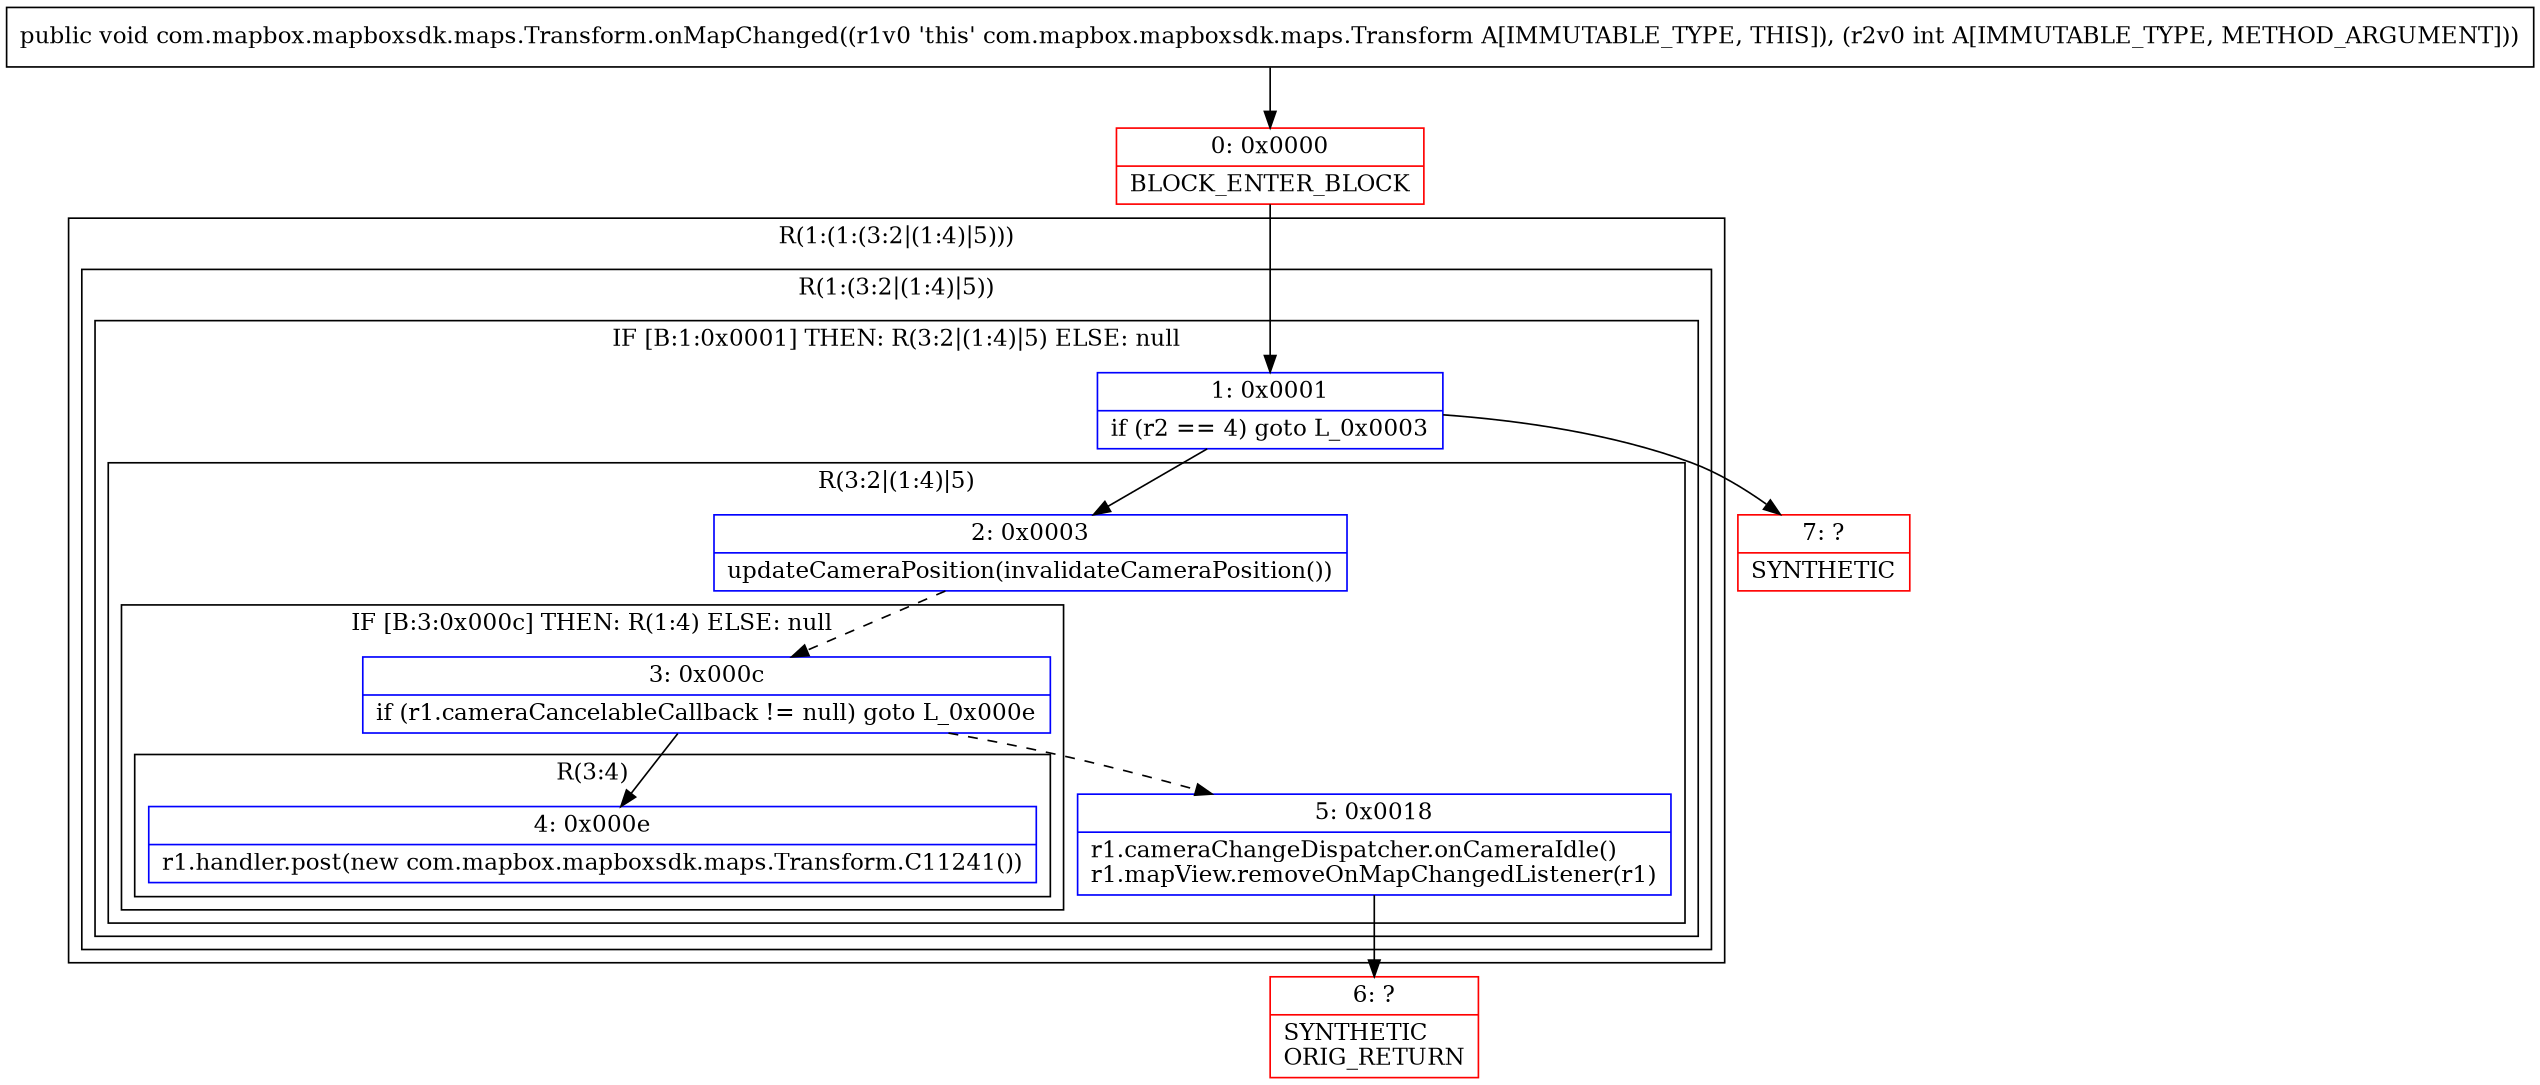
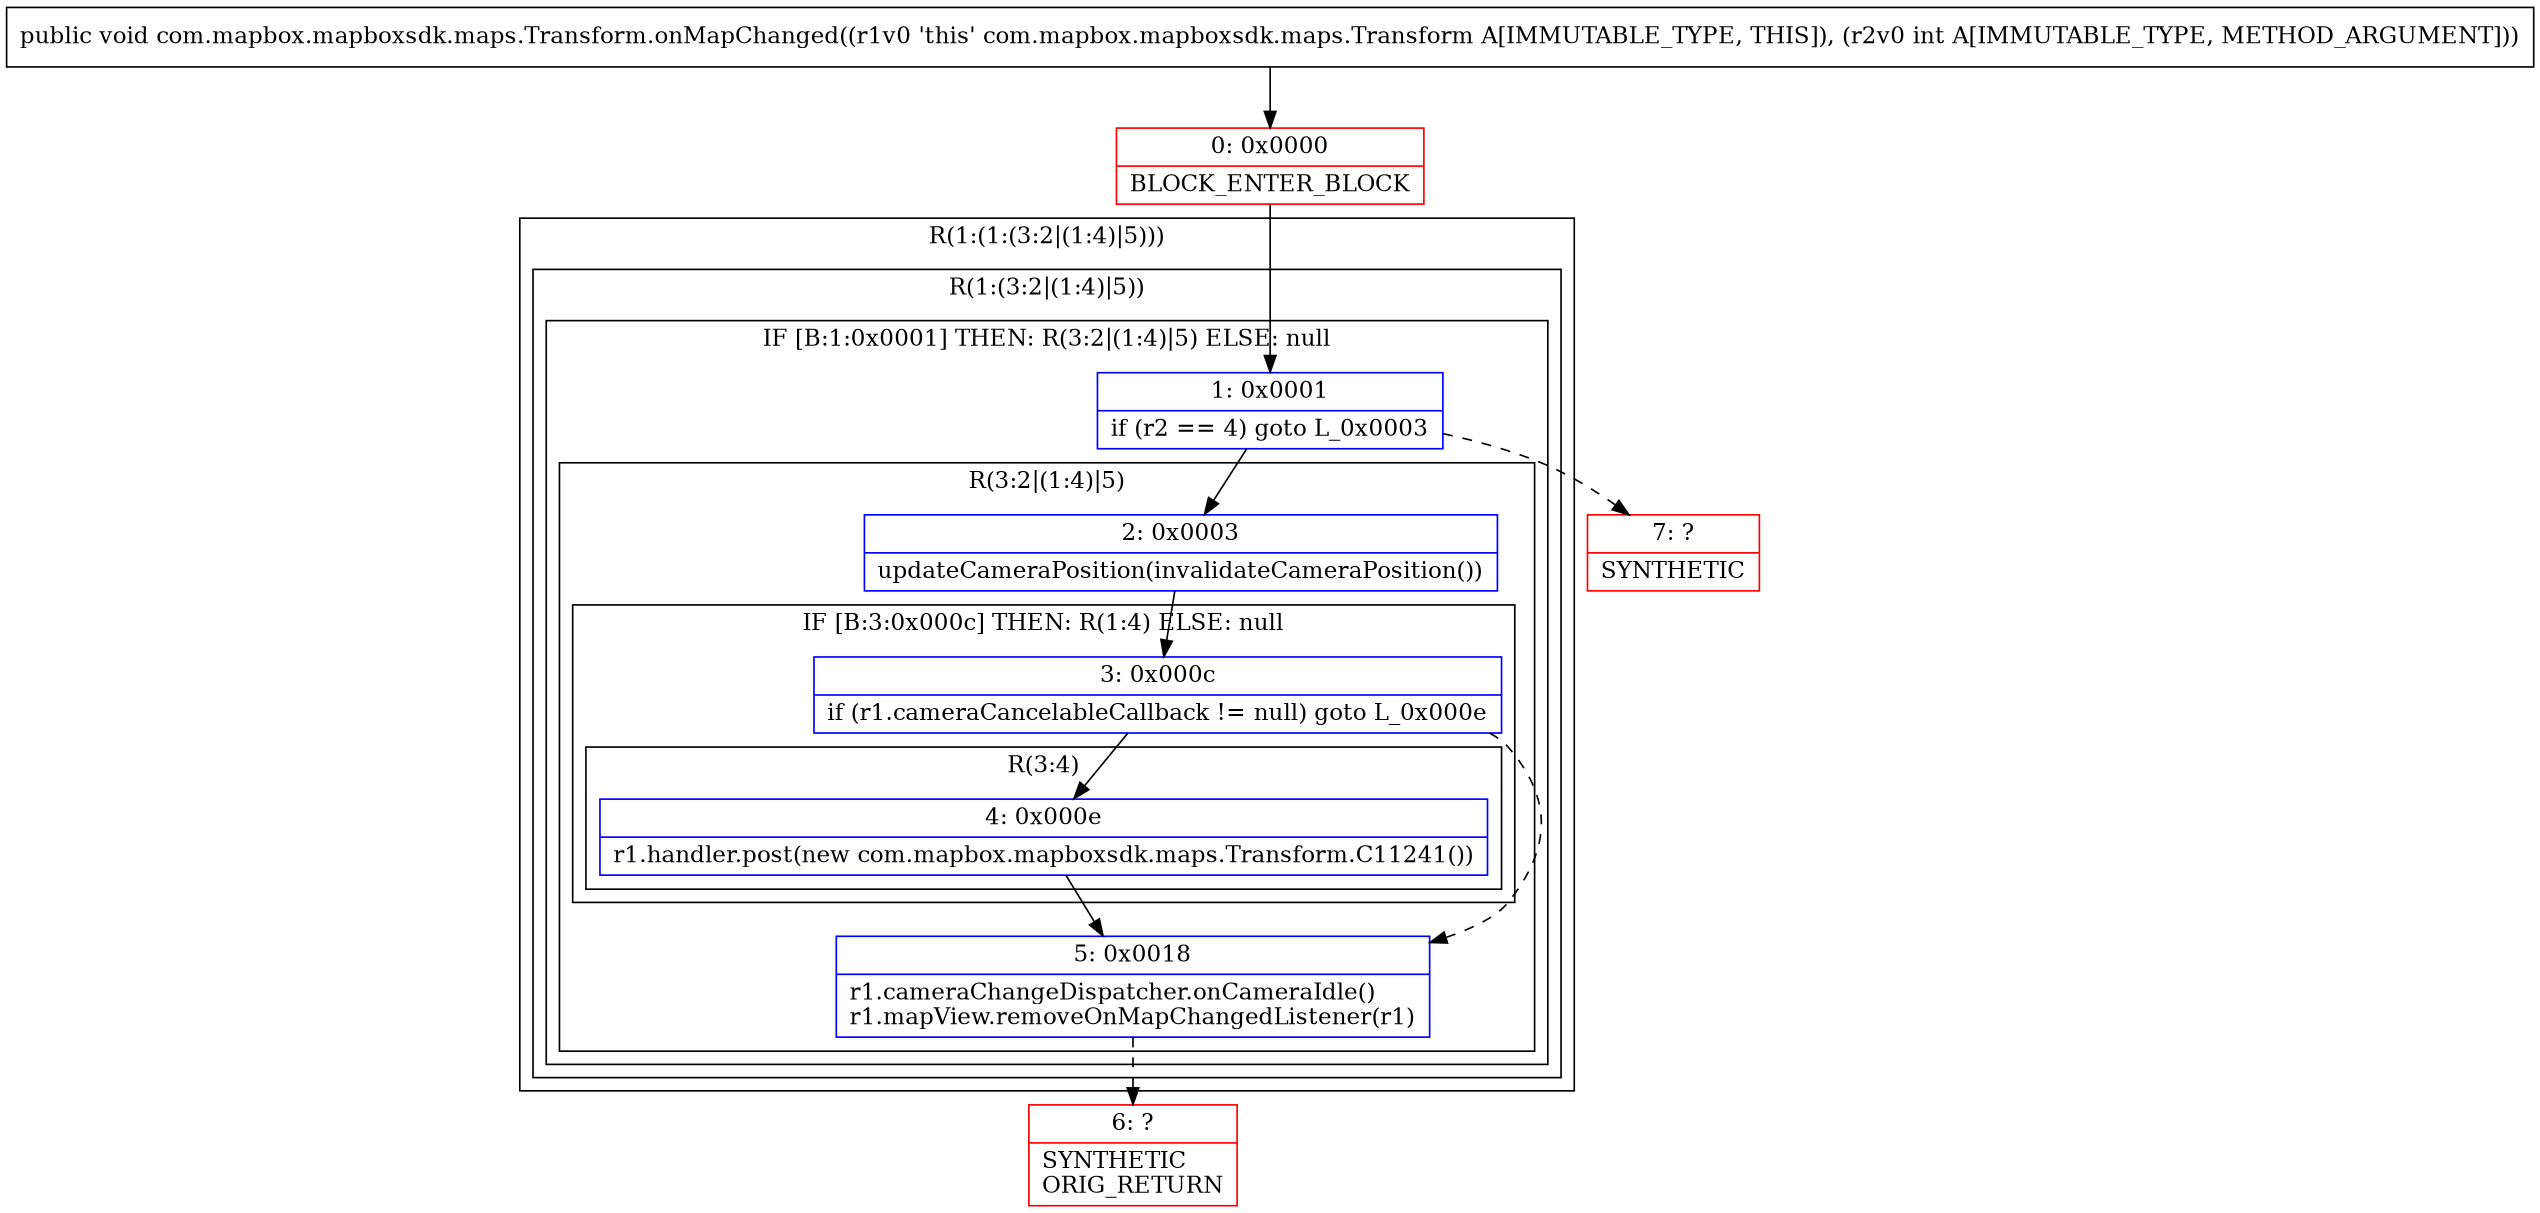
edge "1: 0x0001" -> "7: ?": style solid -> dashed
edge "2: 0x0003" -> "3: 0x000c": style dashed -> solid
edge "4: 0x000e" -> "5: 0x0018": added
edge "5: 0x0018" -> "6: ?": style solid -> dashed
